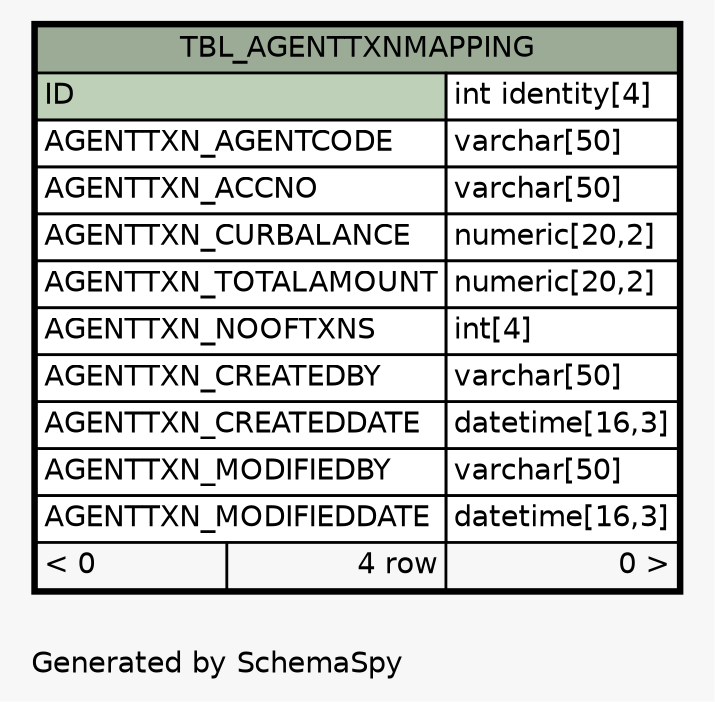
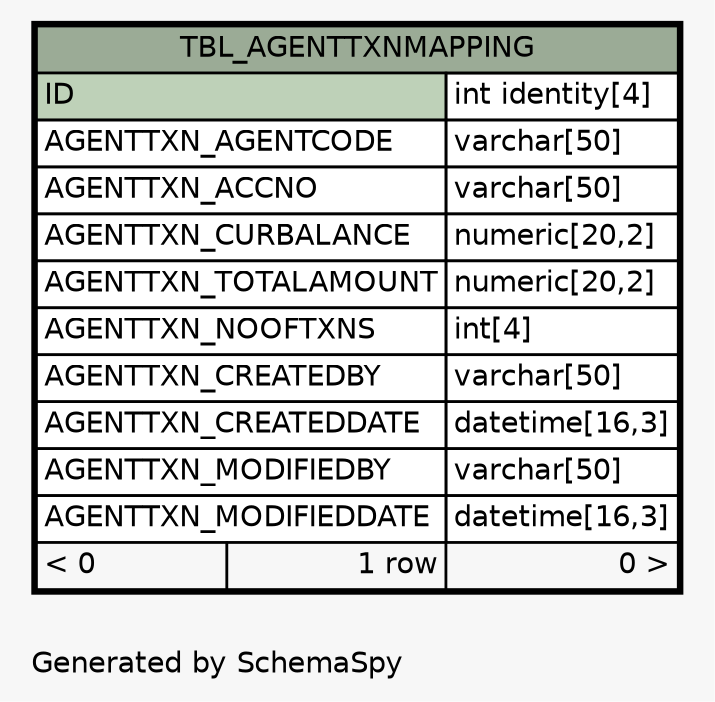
node "TBL_AGENTTXNMAPPING": text "4 row" -> "1 row"
